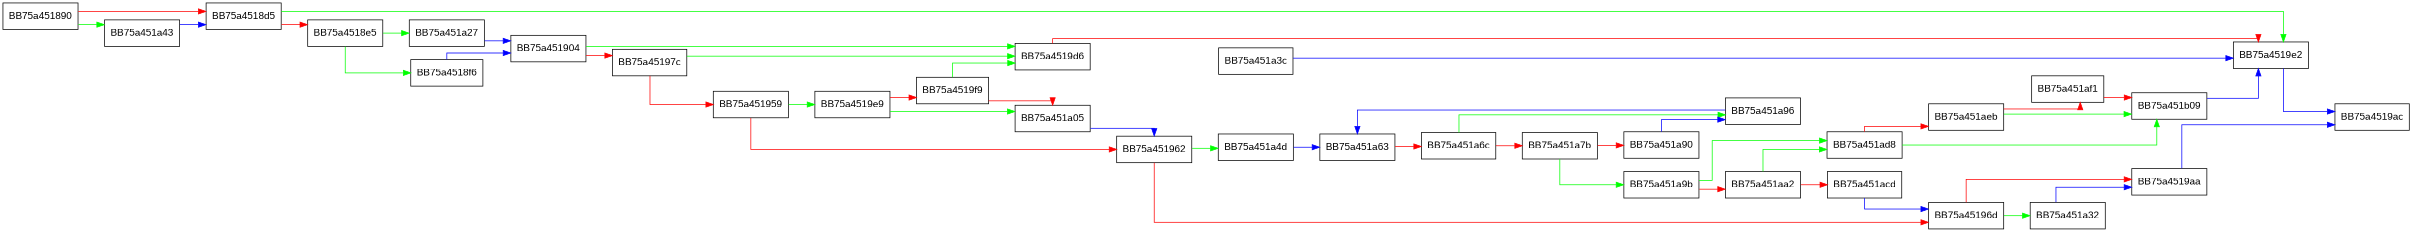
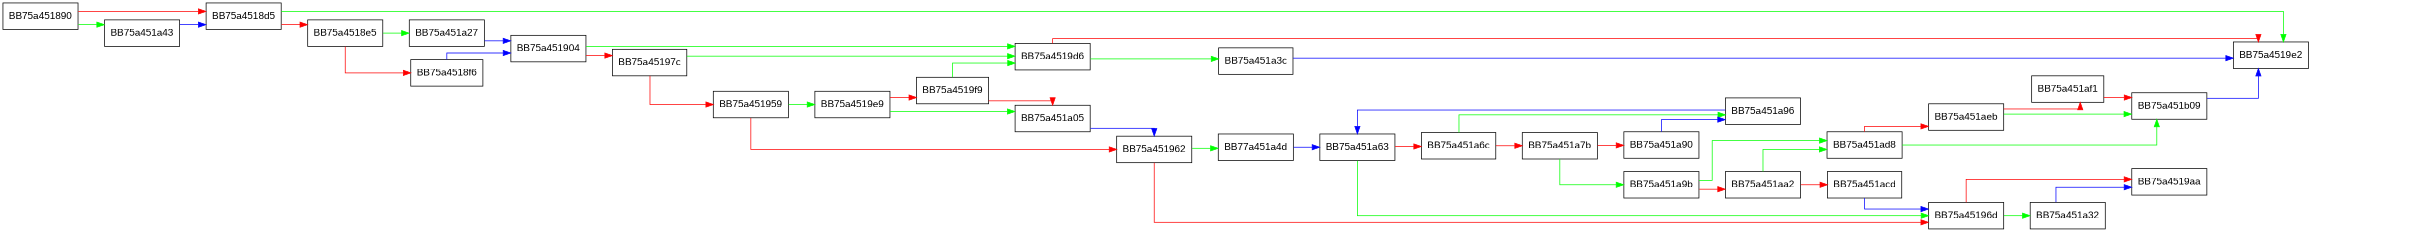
edge "BB75a4519d6" -> "BB75a451a3c": added
edge "BB75a4518e5" -> "BB75a4518f6": color green -> red
node "BB75a4519ac": removed
node "BB75a451a4d": label "BB75a451a4d" -> "BB77a451a4d"
edge "BB75a451a63" -> "BB75a45196d": added
